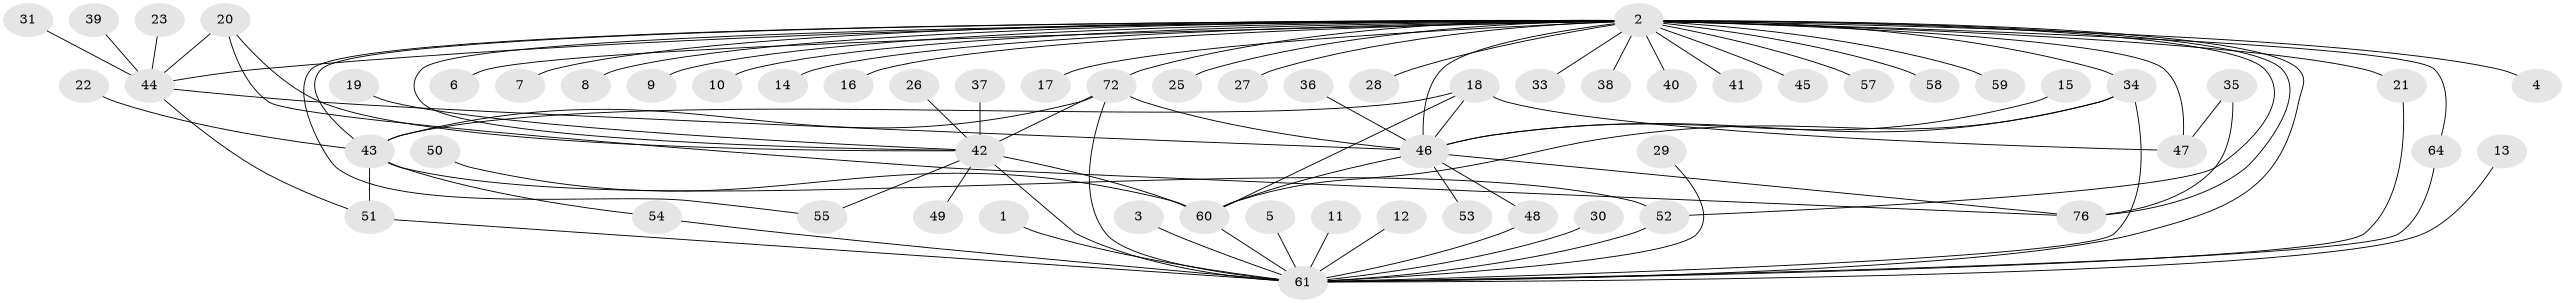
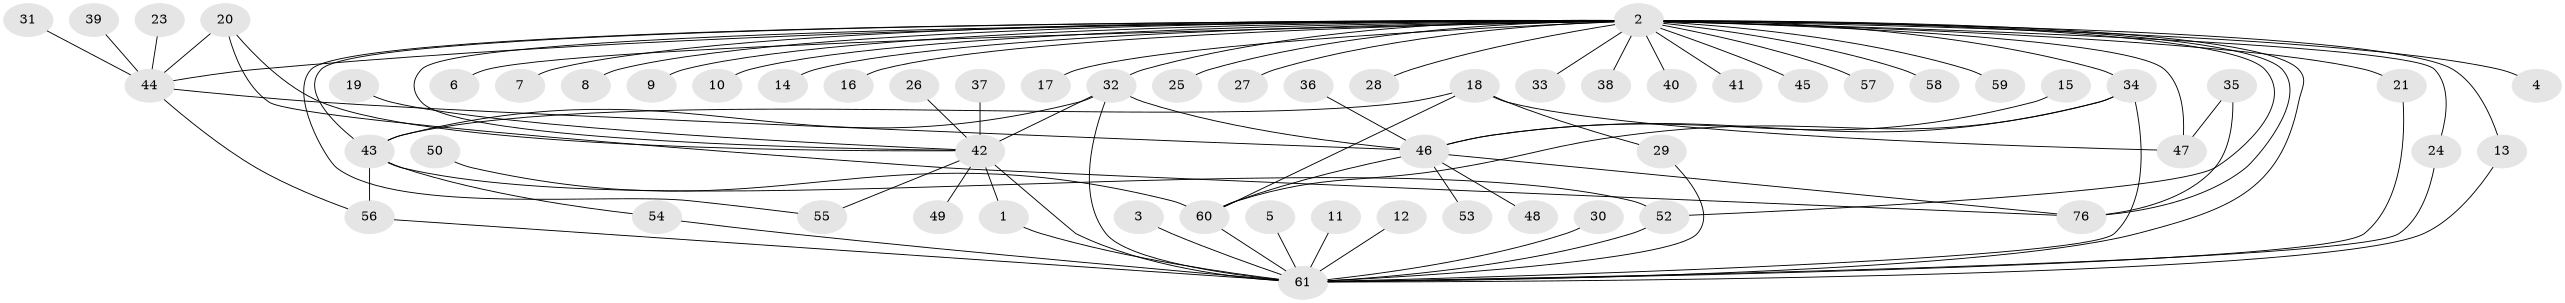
edge "2" -- "46": now "2" -- "13"
node "22": removed
node "72": label "72" -> "32"
edge "18" -- "46": now "18" -- "29"
node "64": label "64" -> "24"
edge "42" -- "60": now "42" -- "1"
node "51": label "51" -> "56"
edge "48" -- "61": removed
